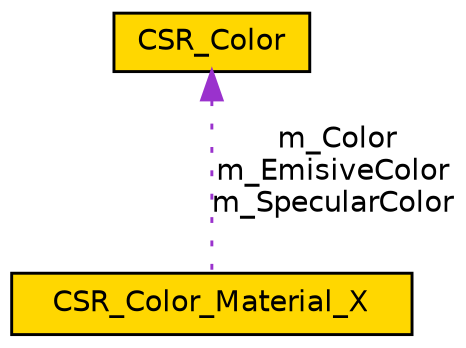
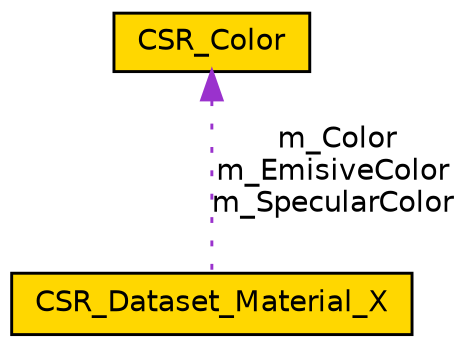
node "CSR_Color_Material_X": label "CSR_Color_Material_X" -> "CSR_Dataset_Material_X"
